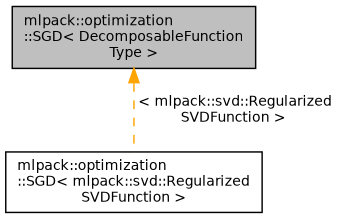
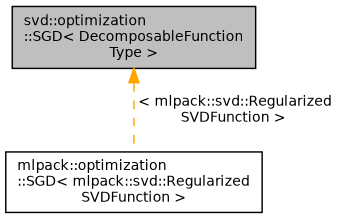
node "mlpack::optimization ::SGD< DecomposableFunction Type >": label "mlpack::optimization ::SGD< DecomposableFunction Type >" -> "svd::optimization ::SGD< DecomposableFunction Type >"
